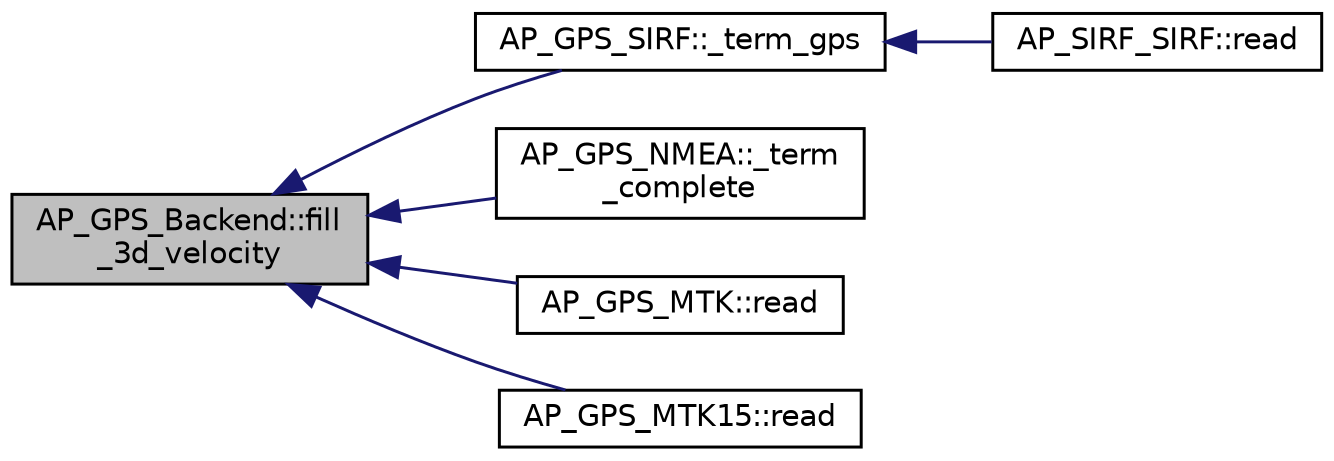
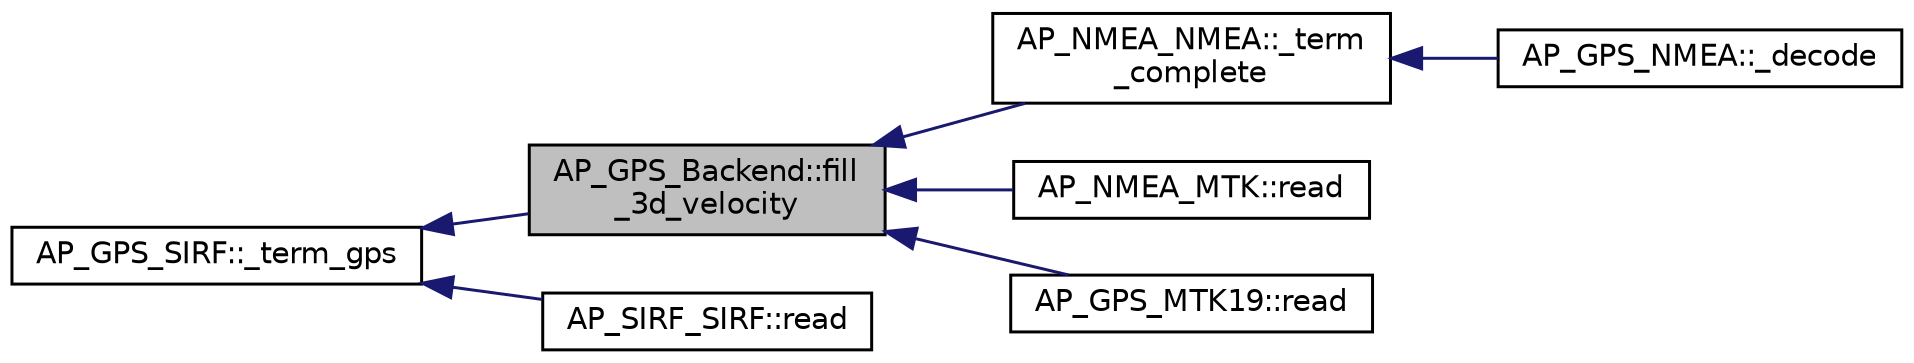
node "AP_GPS_NMEA::_decode": added
edge "AP_GPS_SIRF::_term_gps" -> "AP_GPS_Backend::fill _3d_velocity": reversed
node "AP_GPS_NMEA::_term _complete": label "AP_GPS_NMEA::_term _complete" -> "AP_NMEA_NMEA::_term _complete"
node "AP_GPS_MTK::read": label "AP_GPS_MTK::read" -> "AP_NMEA_MTK::read"
node "AP_GPS_MTK15::read": label "AP_GPS_MTK15::read" -> "AP_GPS_MTK19::read"
